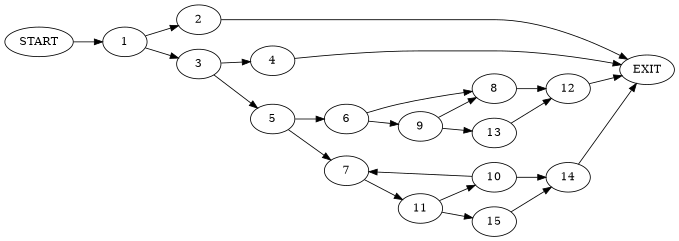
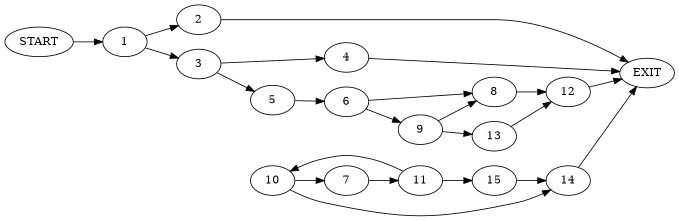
edge "5" -> "7": removed
